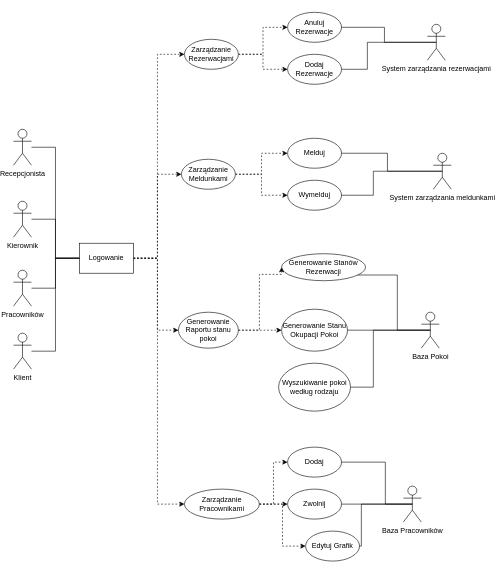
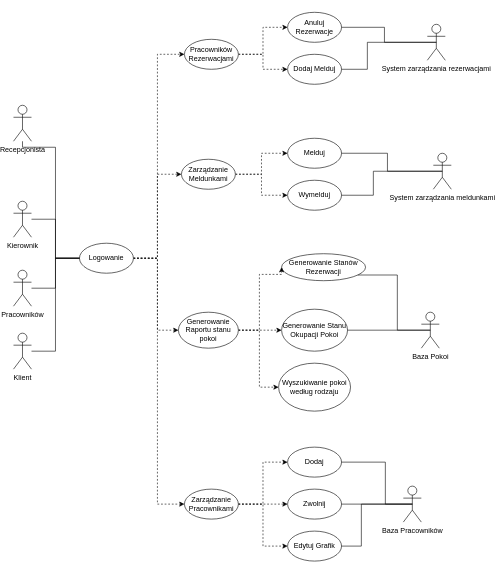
node "Zarządzanie Rezerwacjami": label "Zarządzanie Rezerwacjami" -> "Pracowników Rezerwacjami"
node "Dodaj Rezerwacje": label "Dodaj Rezerwacje" -> "Dodaj Melduj"
node "Recepcjonista": moved (23, 147) -> (23, 123)
node "Logowanie": shape rectangle -> ellipse
edge "Generowanie Raportu stanu pokoi" -> "Wyszukiwanie pokoi według rodzaju": added
edge "Baza Pokoi" -- "Wyszukiwanie pokoi według rodzaju": removed
node "Zarządzanie Pracownikami": size 75x30 -> 54x30
node "Edytuj Grafik": moved (333, 546) -> (315, 546)
